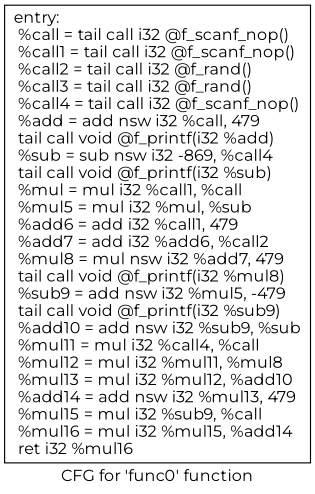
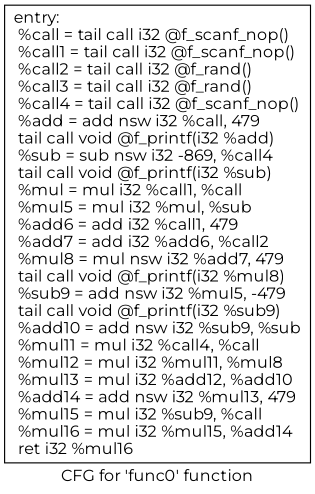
node "entry:": text "%mul13 = mul i32 %mul12, %add10" -> "%mul13 = mul i32 %add12, %add10"
